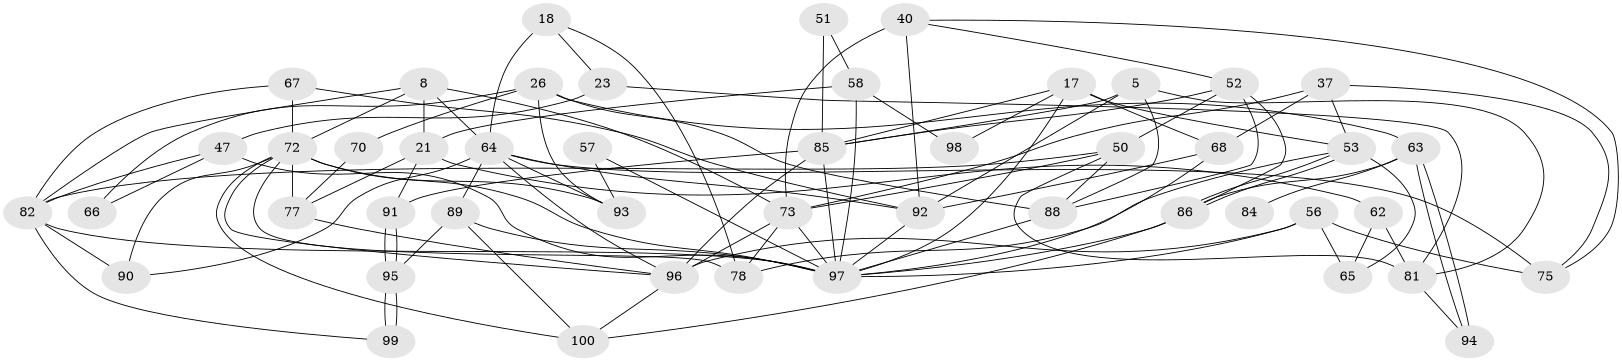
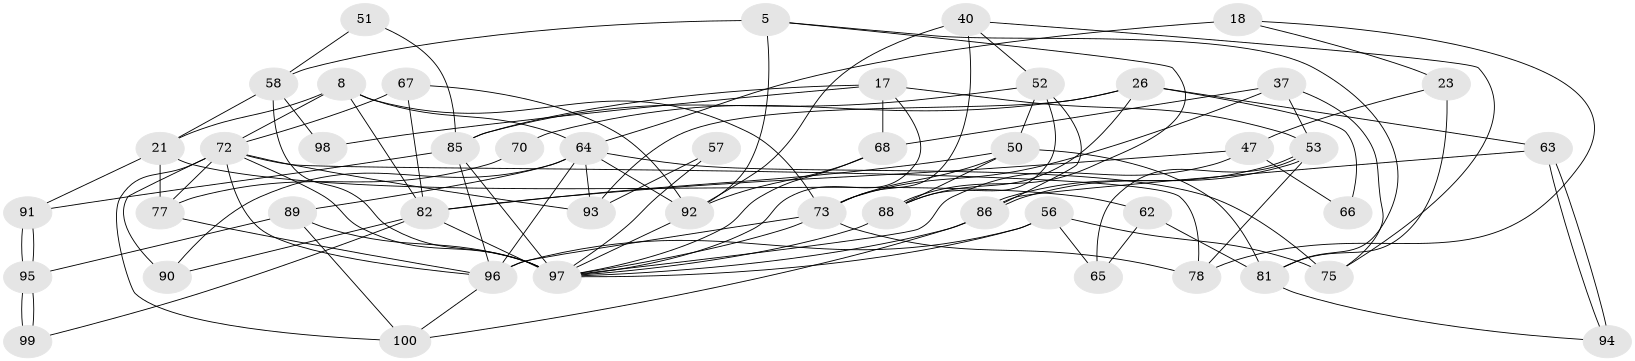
edge "5" -- "85": now "5" -- "58"
node "84": removed
